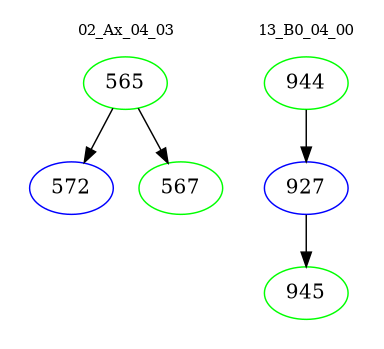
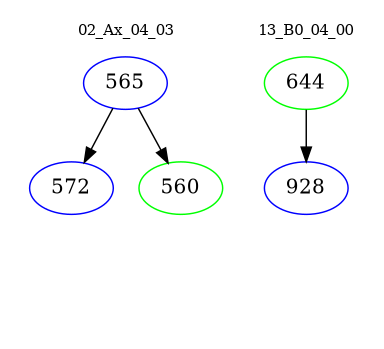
node "565": color green -> blue
node "944": label "944" -> "644"
node "567": label "567" -> "560"
node "927": label "927" -> "928"
node "945": removed
